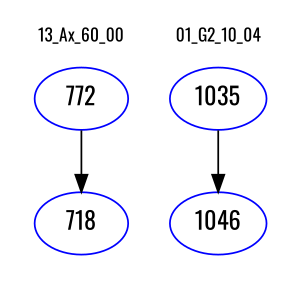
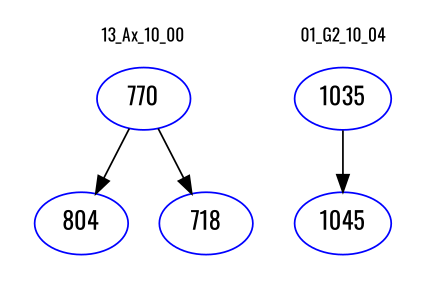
cluster "13_Ax_60_00": label "13_Ax_60_00" -> "13_Ax_10_00"
node "772": label "772" -> "770"
node "804": added
node "1046": label "1046" -> "1045"
